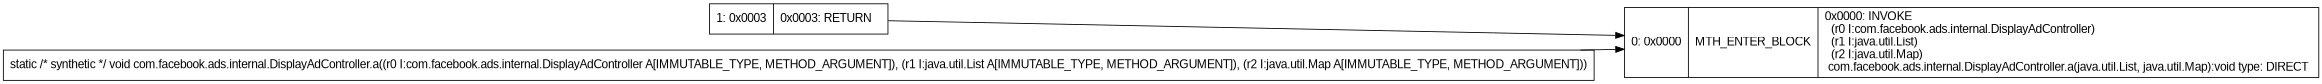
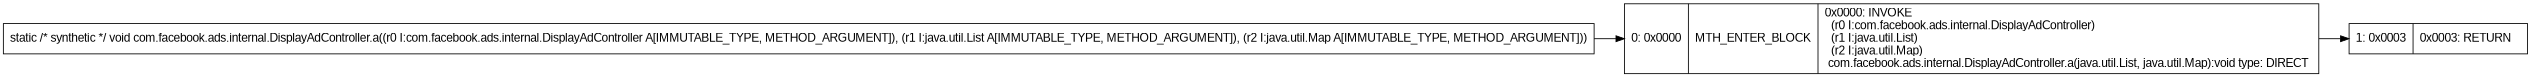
edge "1: 0x0003" -> "0: 0x0000": reversed
